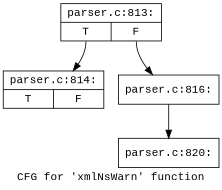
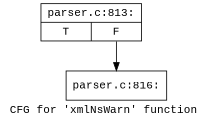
node "parser.c:814:": removed
node "parser.c:820:": removed
